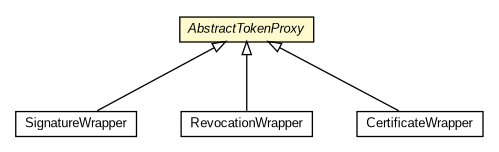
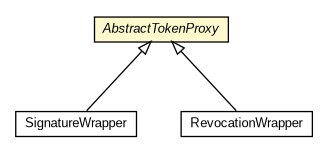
node "CertificateWrapper": removed
